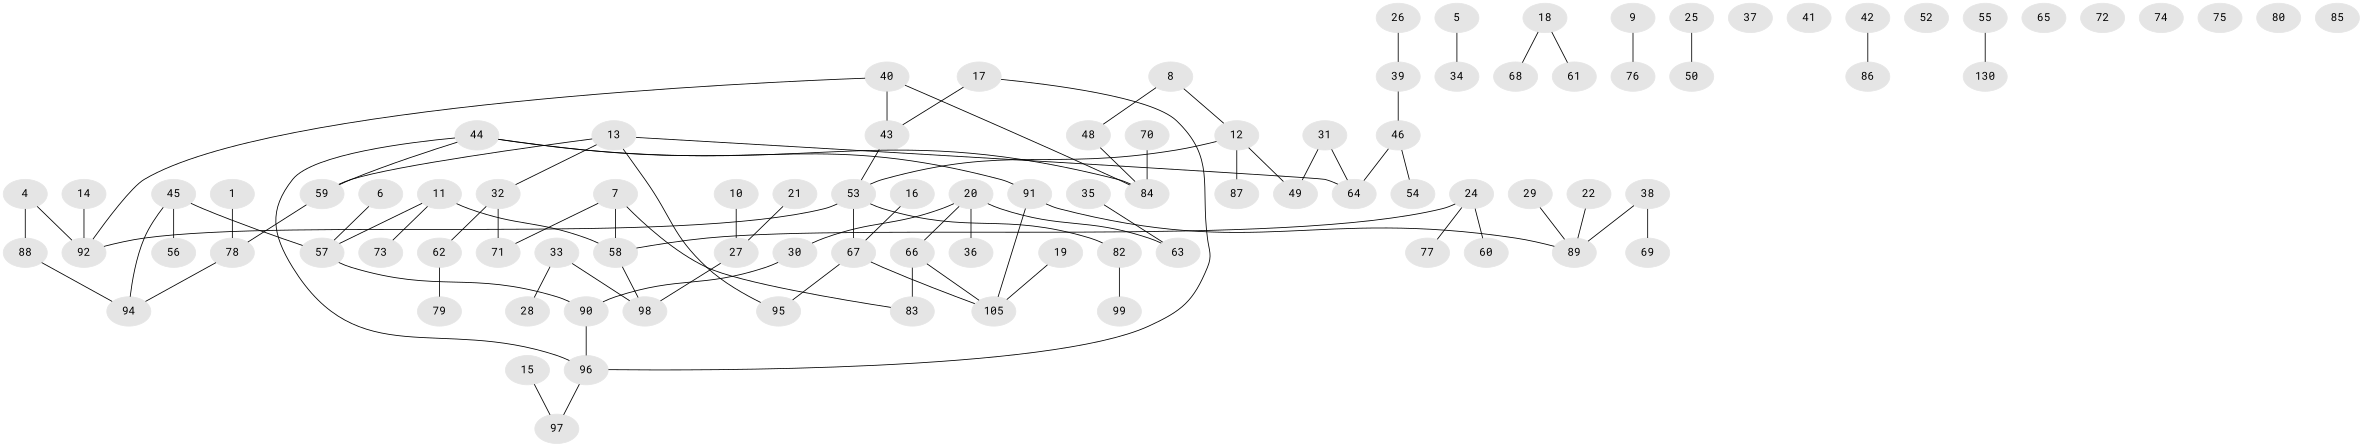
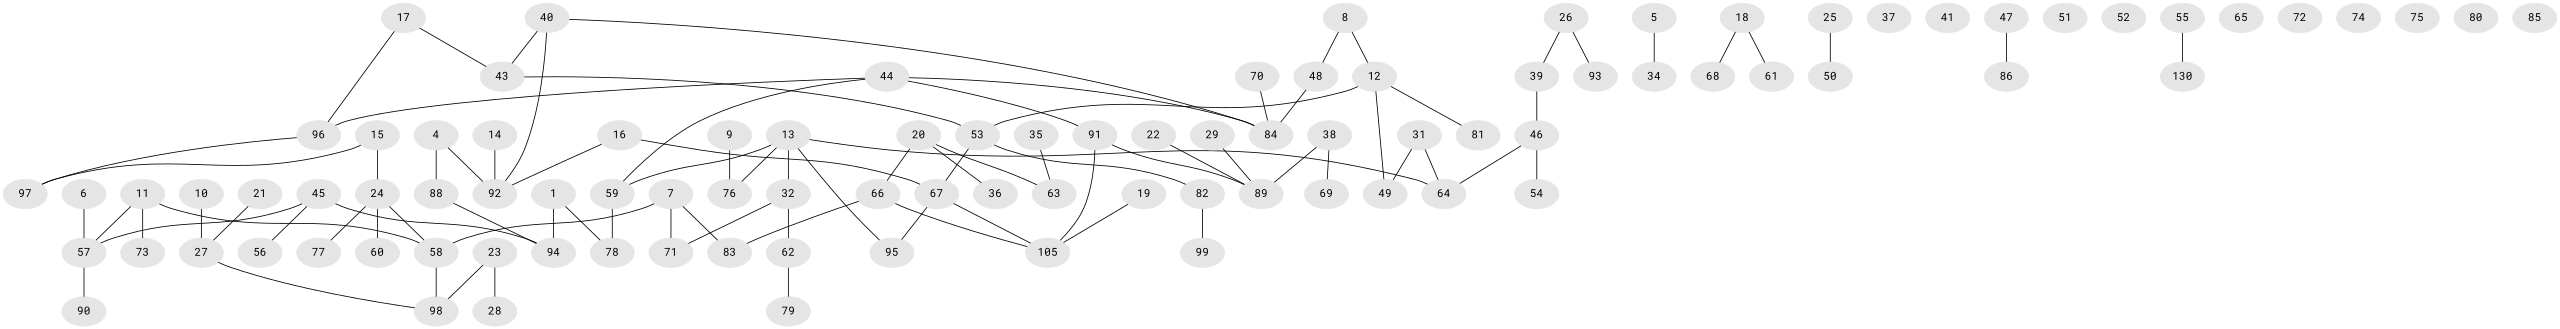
node "42": label "42" -> "47"
node "51": added
node "93": added
edge "15" -- "24": added
edge "13" -- "76": added
node "87": label "87" -> "81"
edge "53" -- "92": now "16" -- "92"
node "33": label "33" -> "23"
node "30": removed
edge "78" -- "94": now "1" -- "94"
edge "90" -- "96": removed
